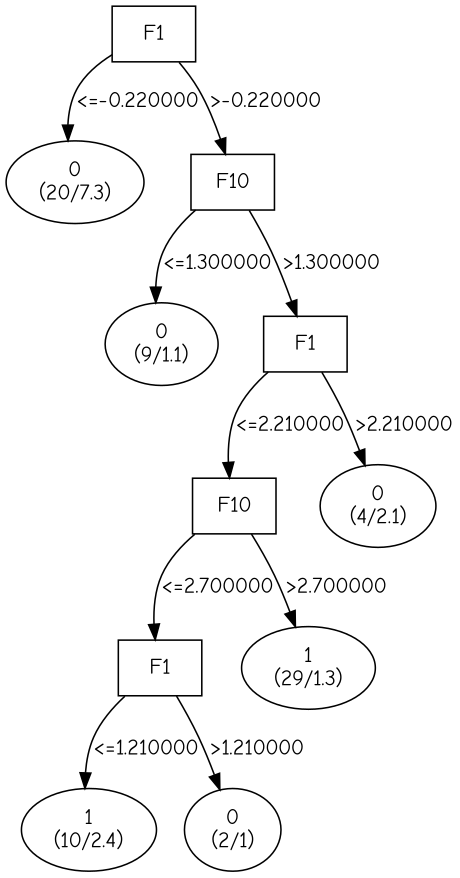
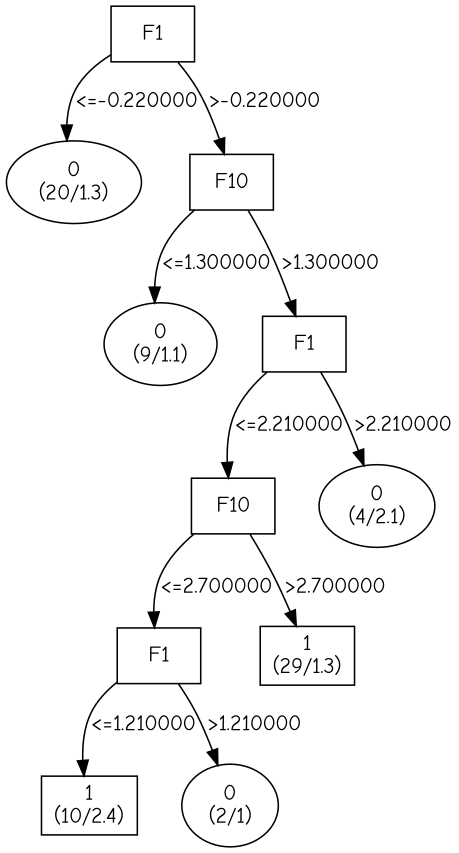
node "0 (20/7.3)": label "0 (20/7.3)" -> "0 (20/1.3)"
node "1 (29/1.3)": shape ellipse -> box
node "1 (10/2.4)": shape ellipse -> box
